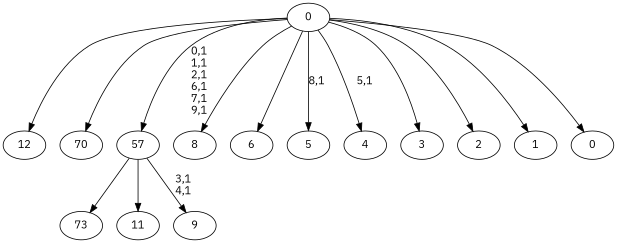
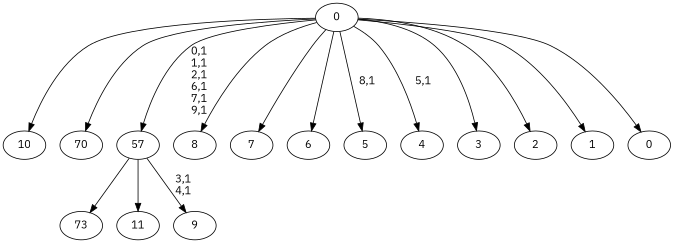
node "12": label "12" -> "10"
node "7": added
